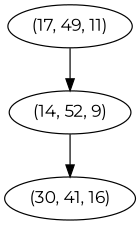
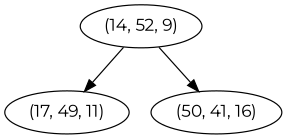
edge "(17, 49, 11)" -> "(14, 52, 9)": reversed
node "(30, 41, 16)": label "(30, 41, 16)" -> "(50, 41, 16)"
